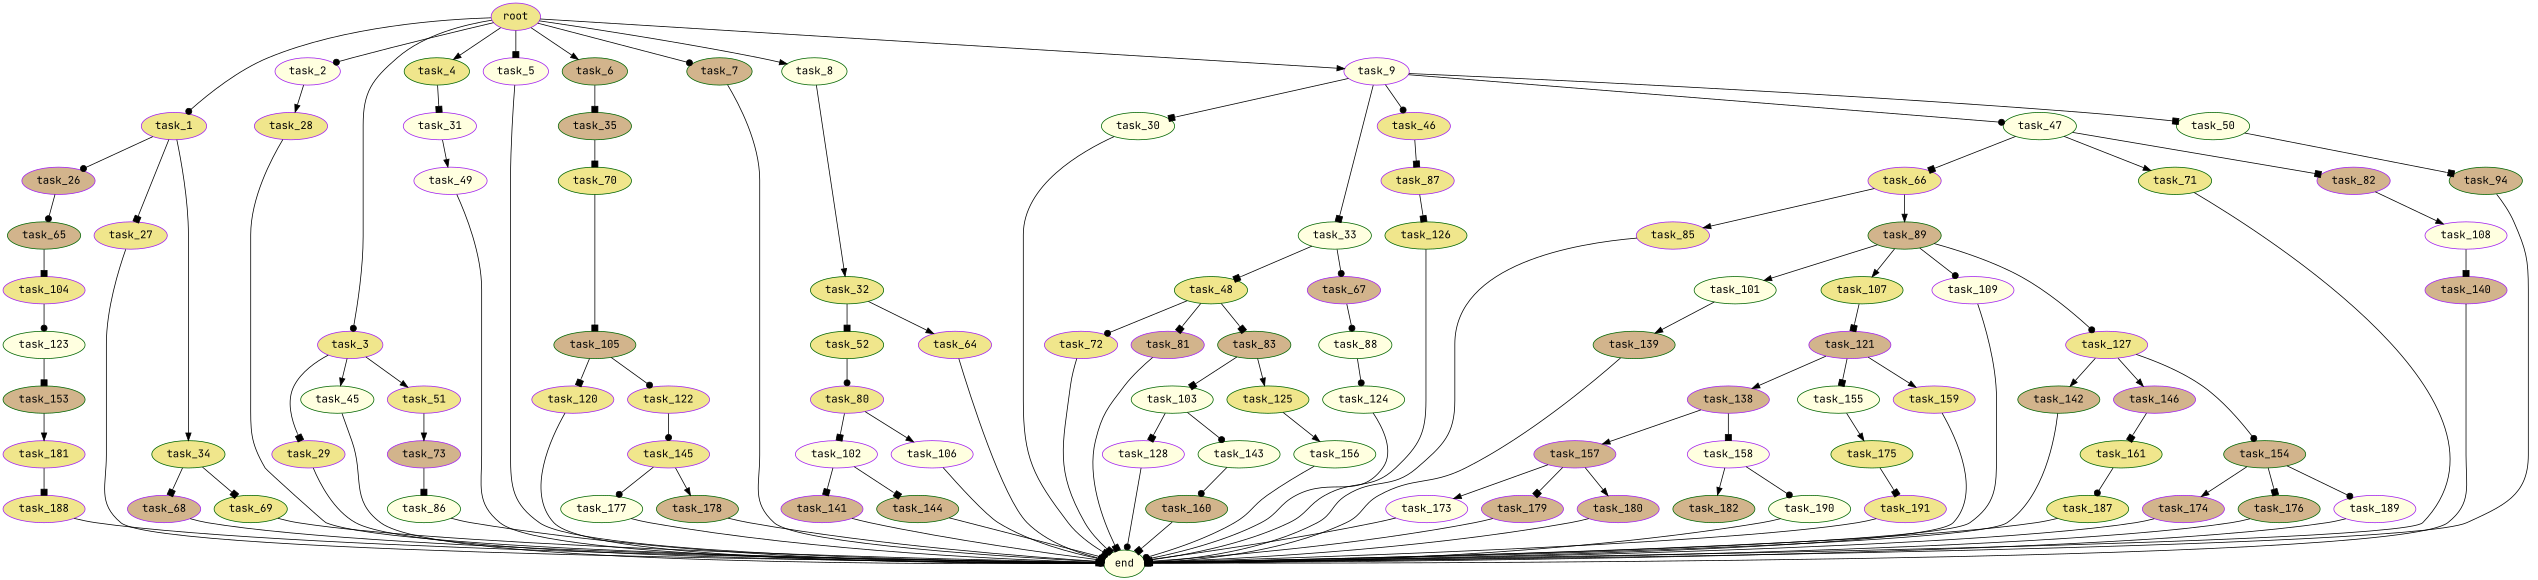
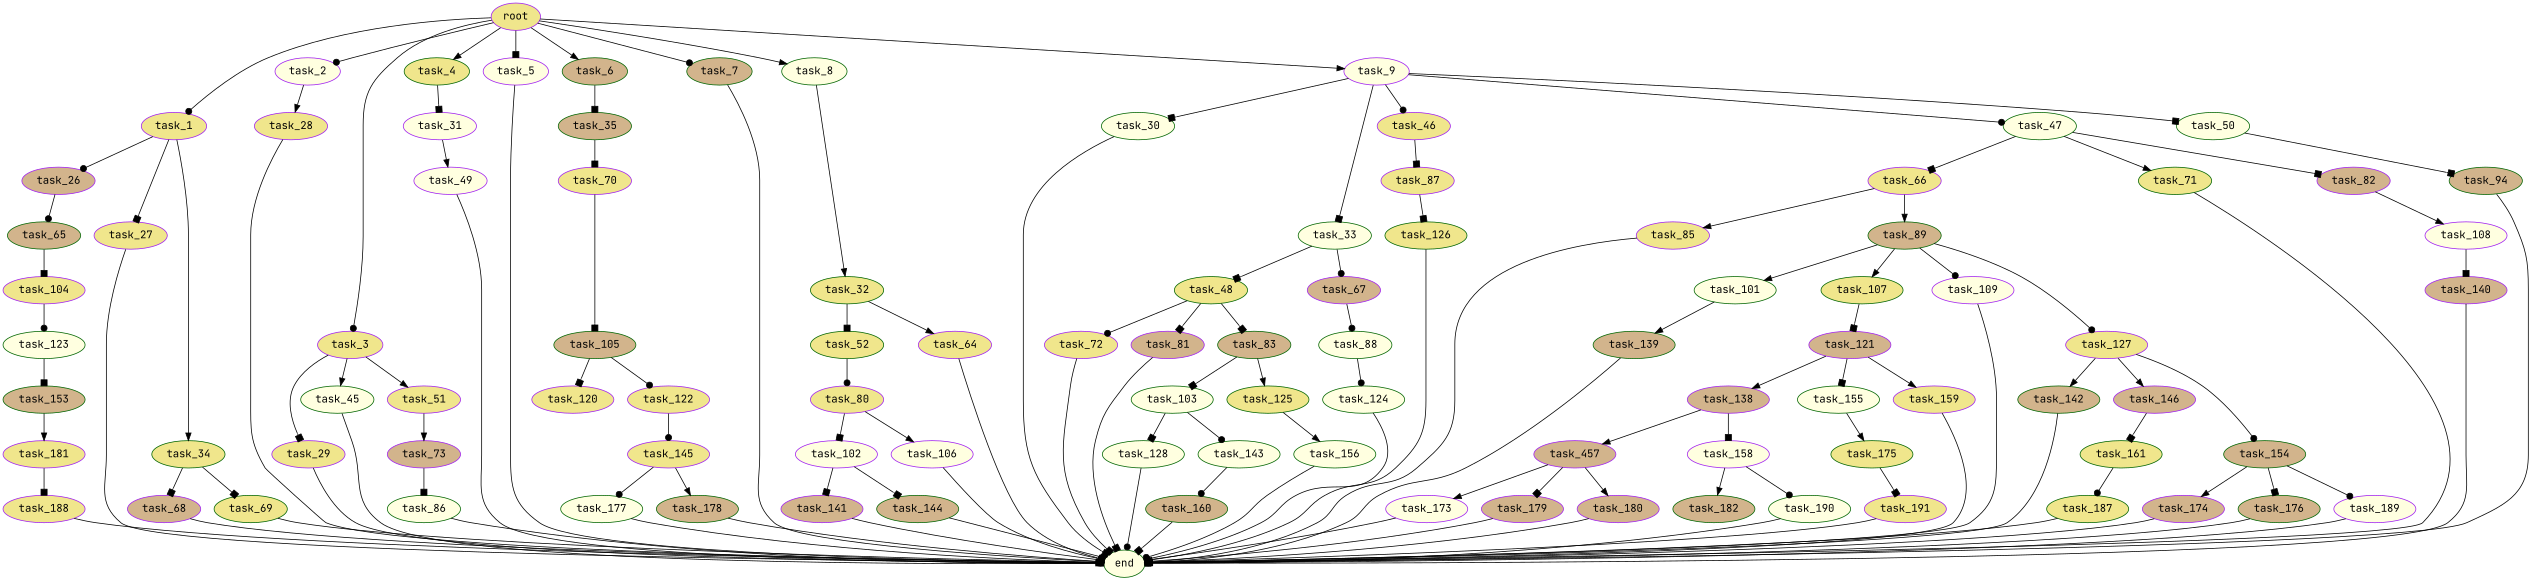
node "task_70": color darkgreen -> purple
node "task_128": color purple -> darkgreen
node "task_157": label "task_157" -> "task_457"
edge "task_120" -> "end": removed
